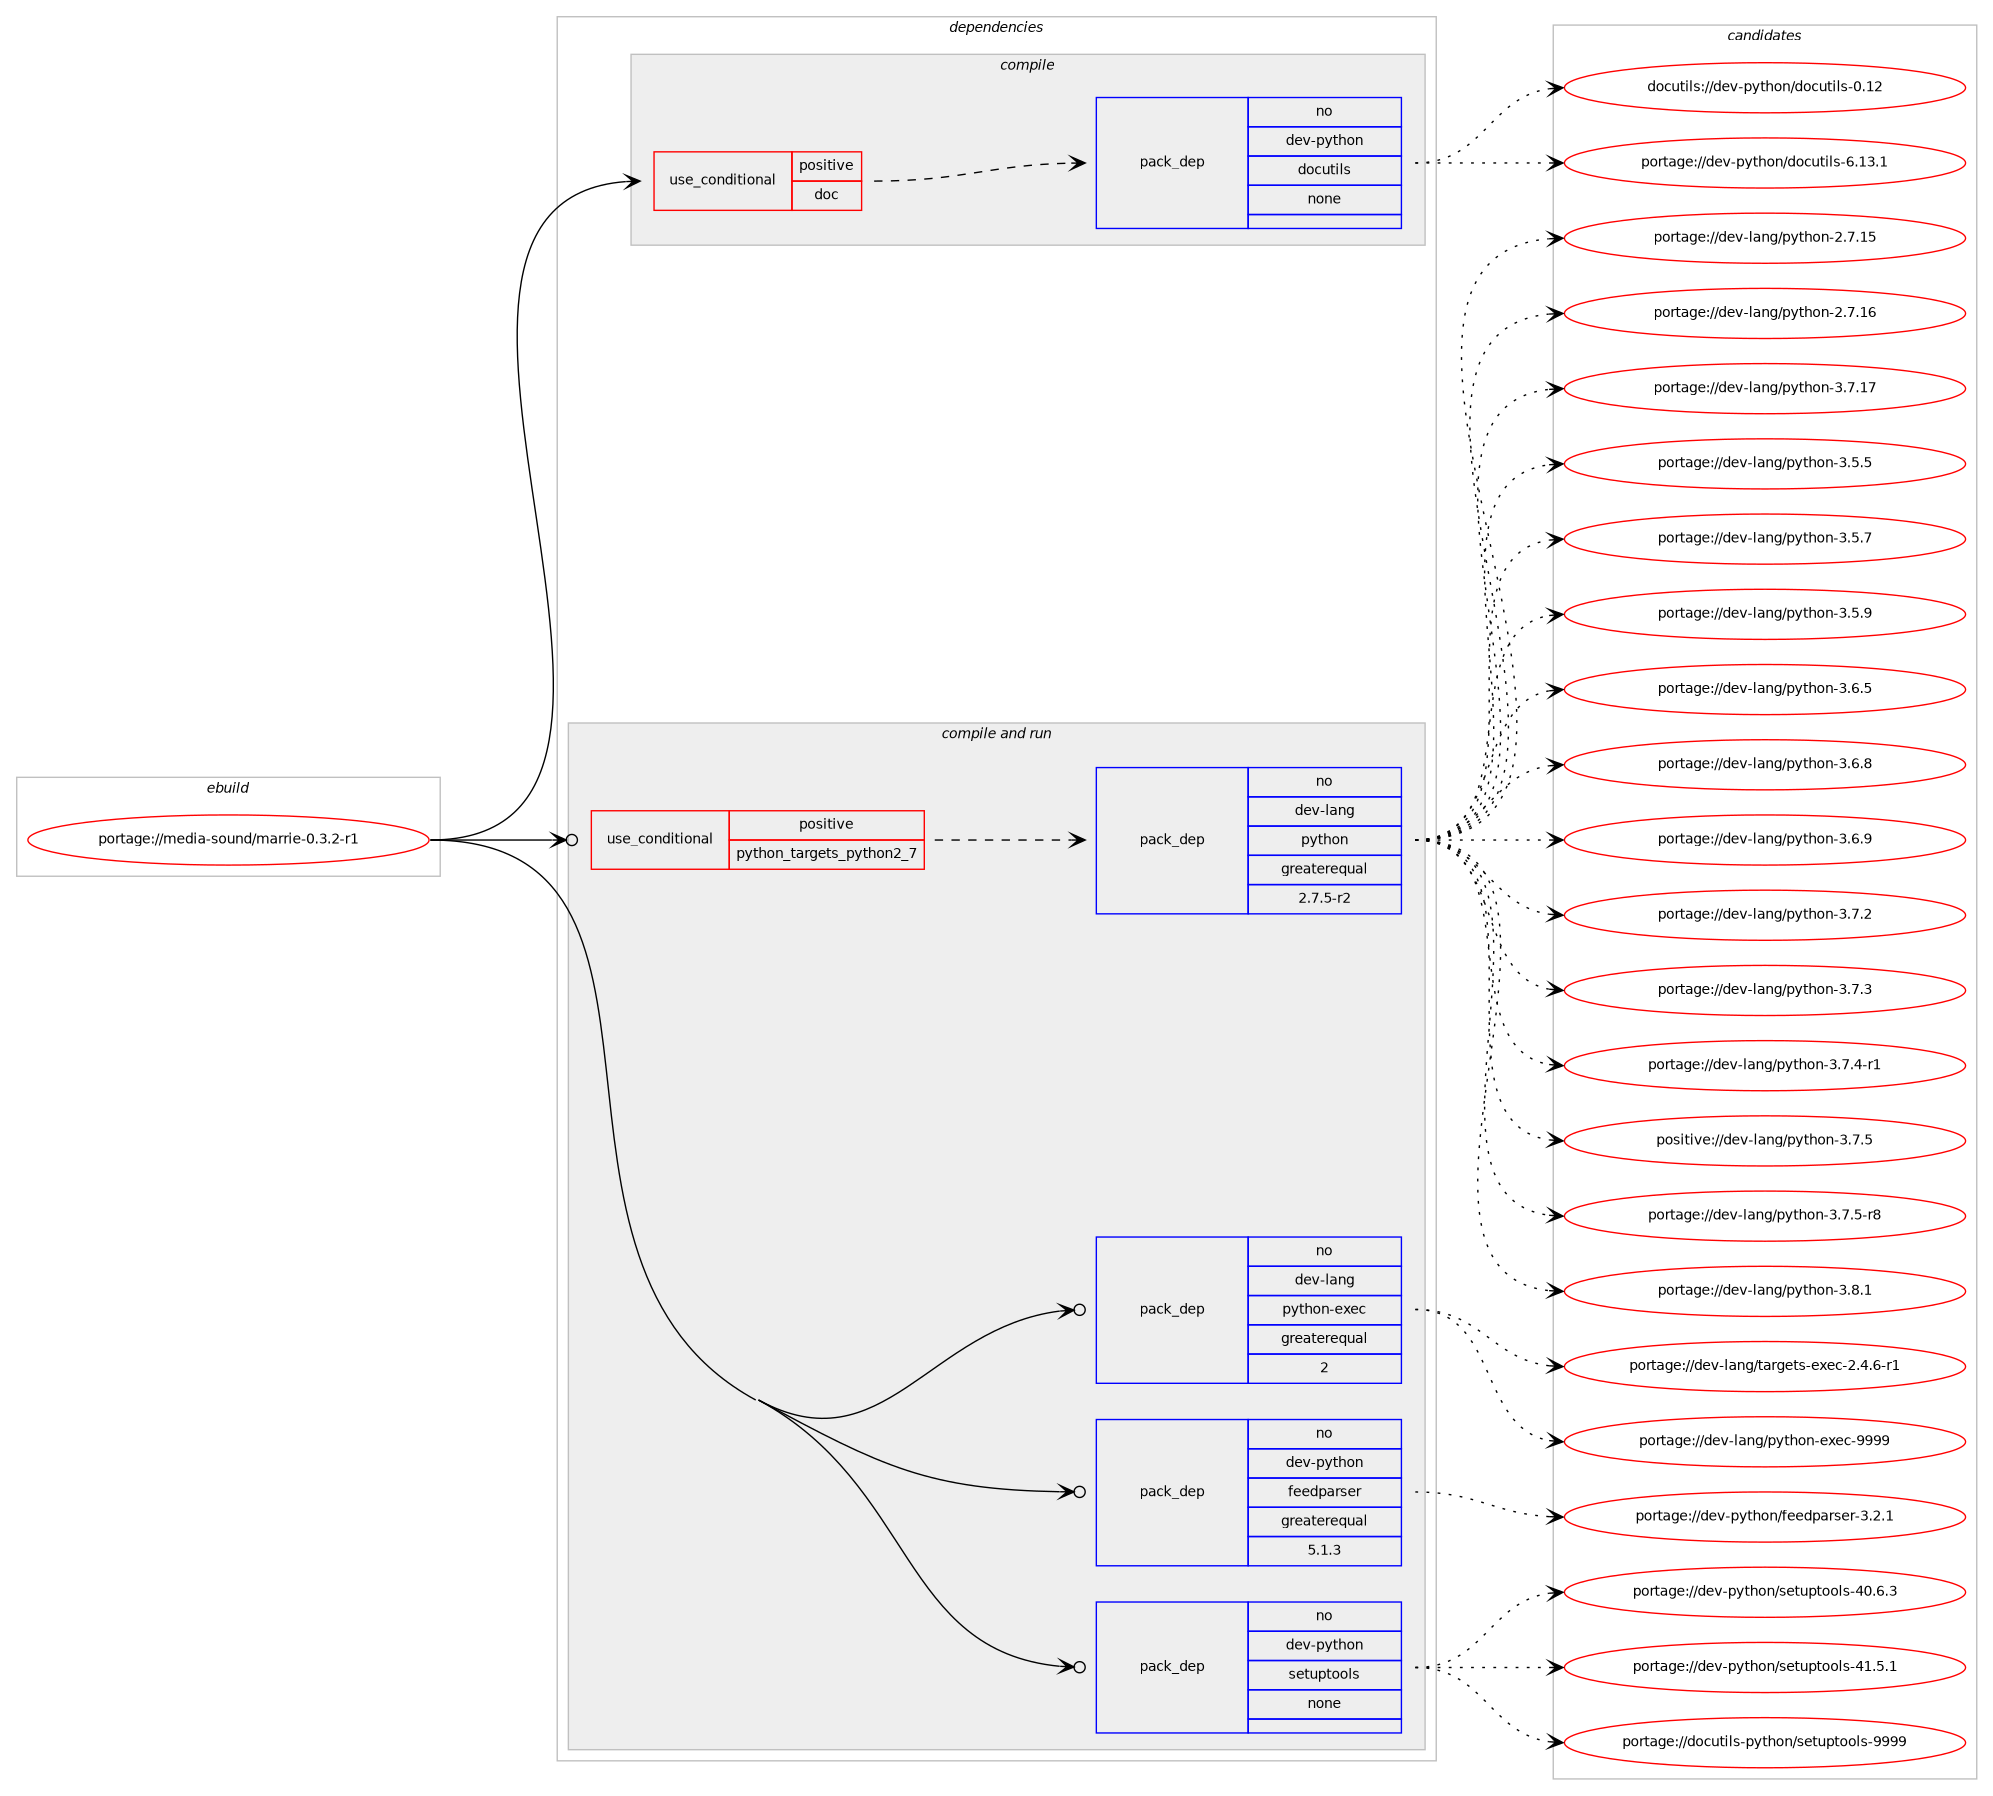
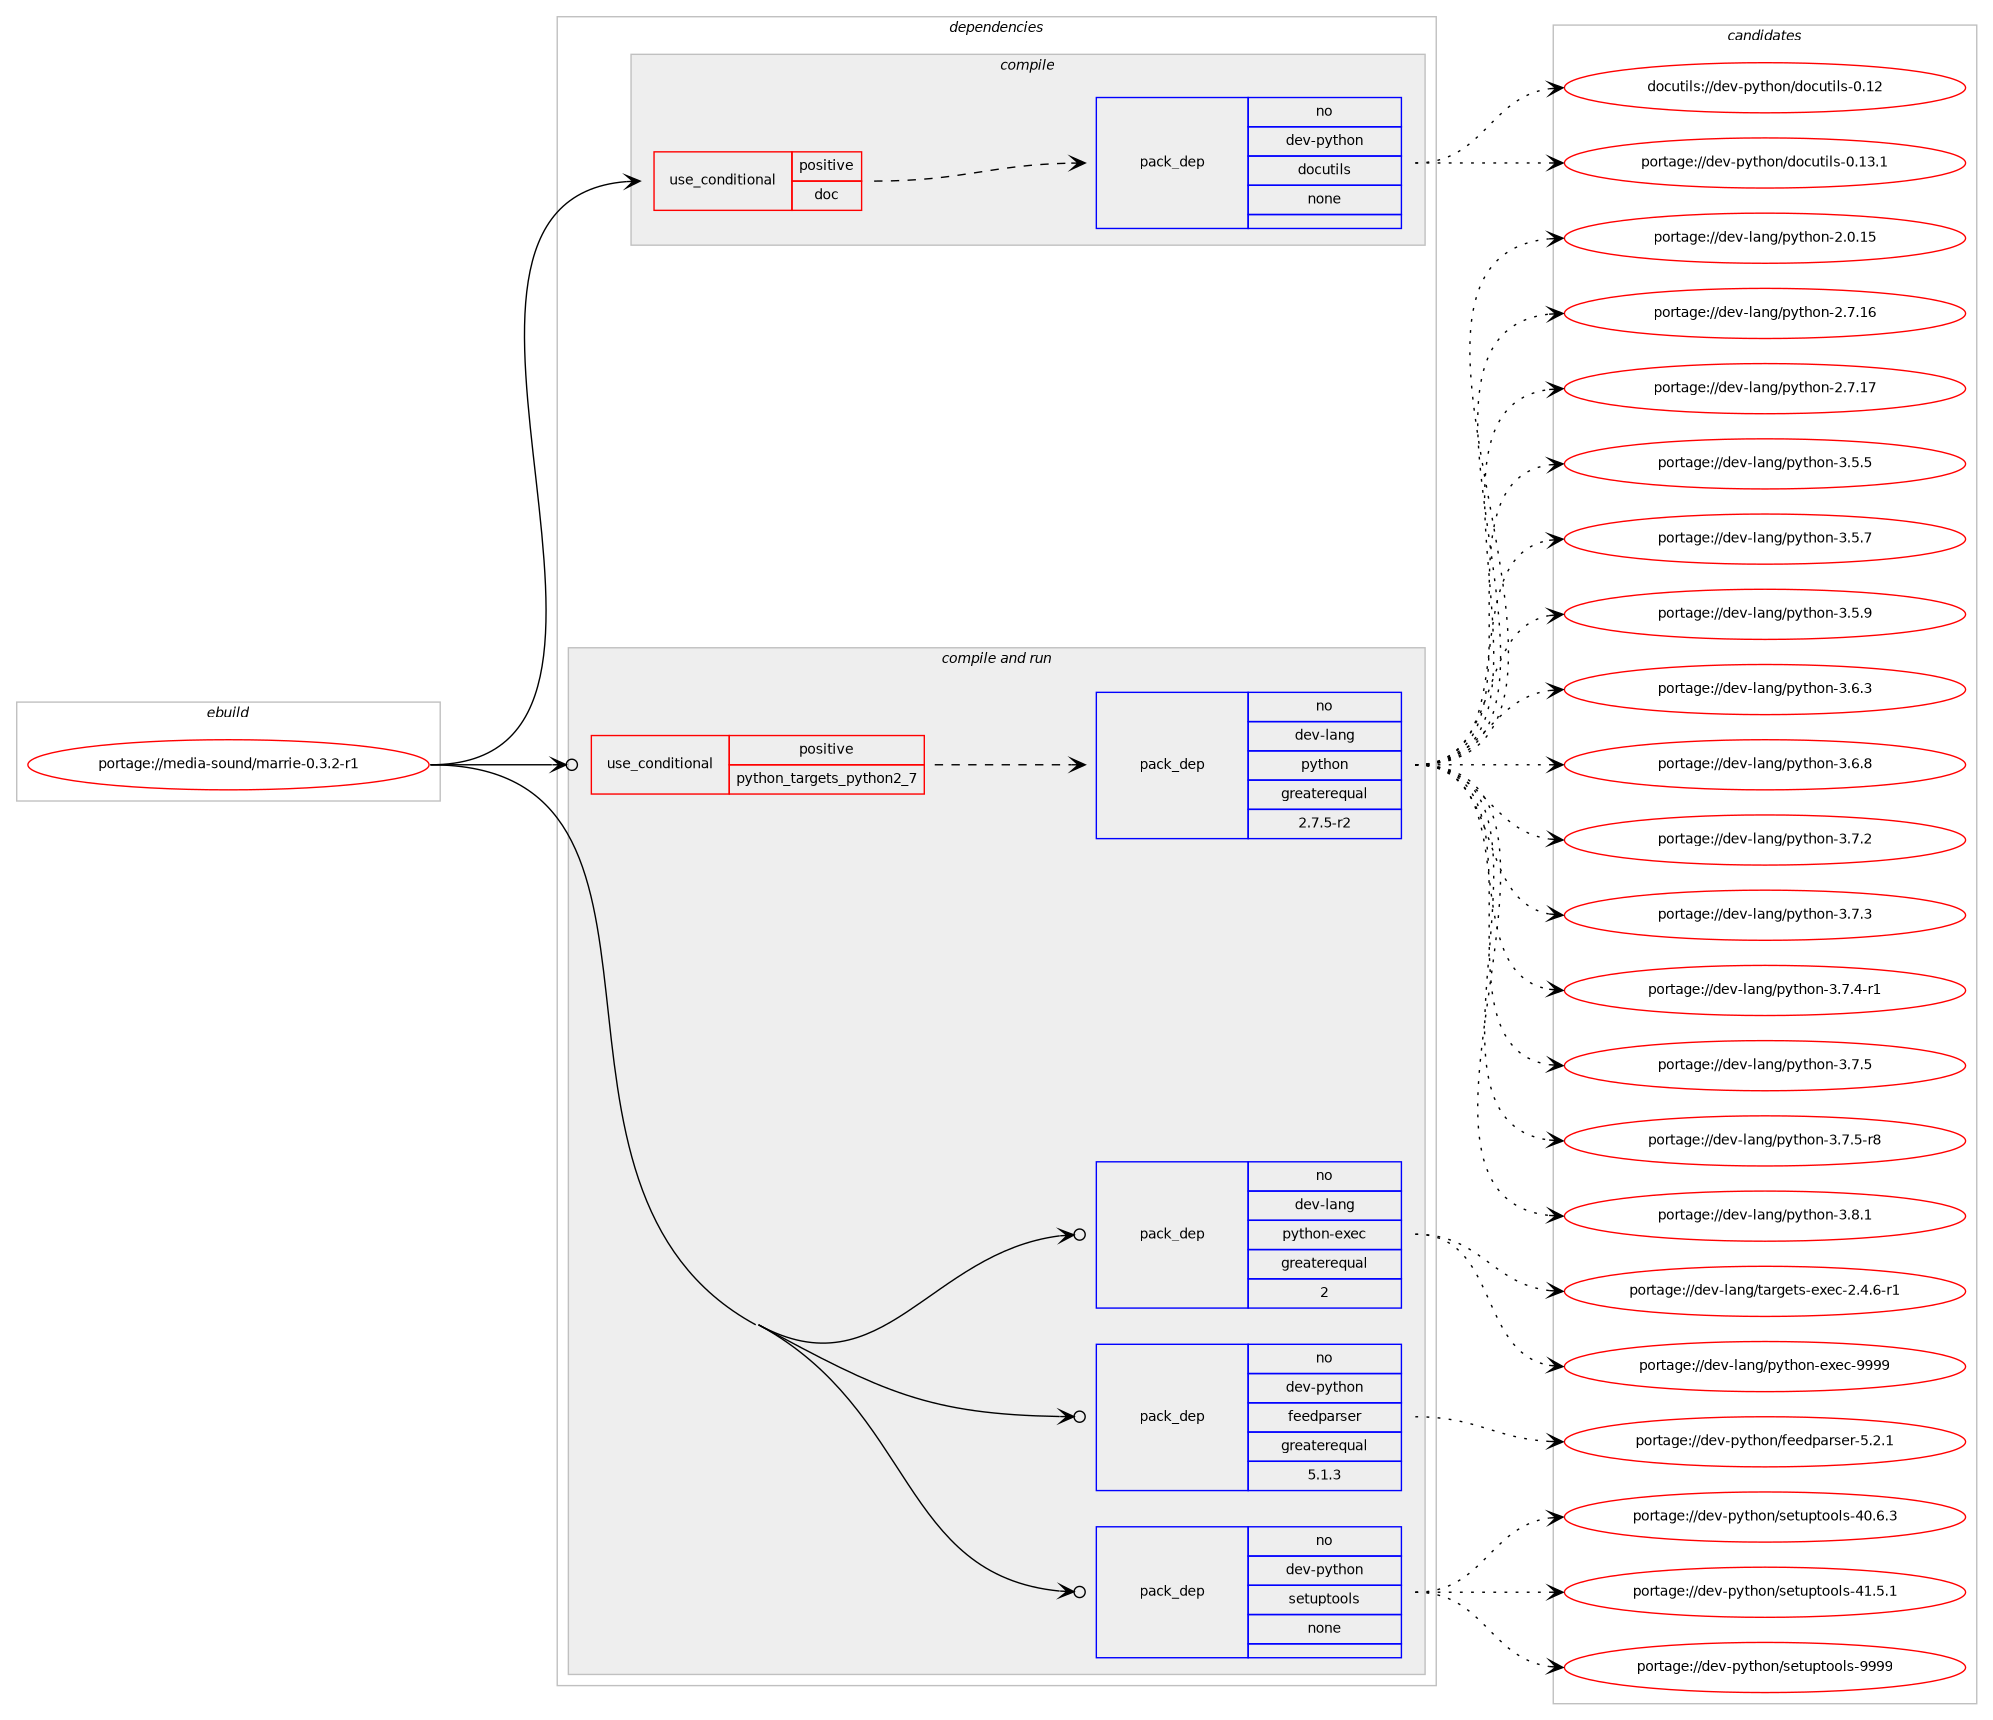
node "portage://dev-python/docutils-6.13.1": label "portage://dev-python/docutils-6.13.1" -> "portage://dev-python/docutils-0.13.1"
node "portage://dev-lang/python-2.7.15": label "portage://dev-lang/python-2.7.15" -> "portage://dev-lang/python-2.0.15"
node "portage://dev-lang/python-3.7.17": label "portage://dev-lang/python-3.7.17" -> "portage://dev-lang/python-2.7.17"
node "portage://dev-lang/python-3.6.5": label "portage://dev-lang/python-3.6.5" -> "portage://dev-lang/python-3.6.3"
node "portage://dev-lang/python-3.6.9": removed
node "positive://dev-lang/python-3.7.5": label "positive://dev-lang/python-3.7.5" -> "portage://dev-lang/python-3.7.5"
node "portage://dev-python/feedparser-3.2.1": label "portage://dev-python/feedparser-3.2.1" -> "portage://dev-python/feedparser-5.2.1"
node "portage://docutils-python/setuptools-9999": label "portage://docutils-python/setuptools-9999" -> "portage://dev-python/setuptools-9999"
